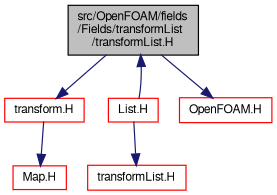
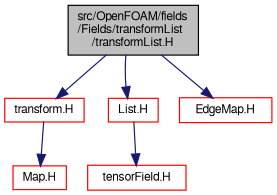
edge "List.H" -> "src/OpenFOAM/fields /Fields/transformList /transformList.H": reversed
node "OpenFOAM.H": label "OpenFOAM.H" -> "EdgeMap.H"
node "transformList.H": label "transformList.H" -> "tensorField.H"
